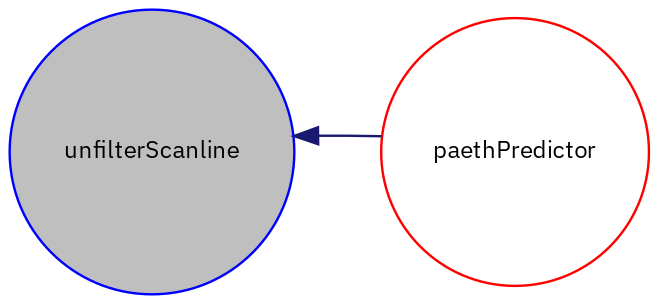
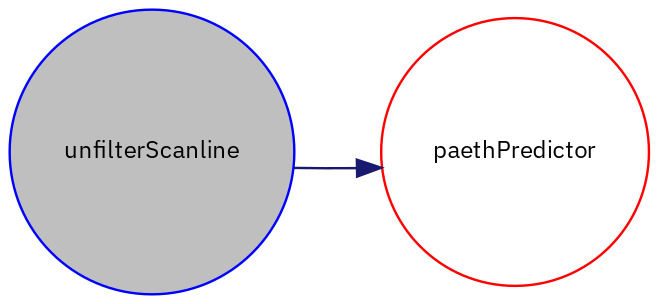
edge "paethPredictor" -> "unfilterScanline": reversed
